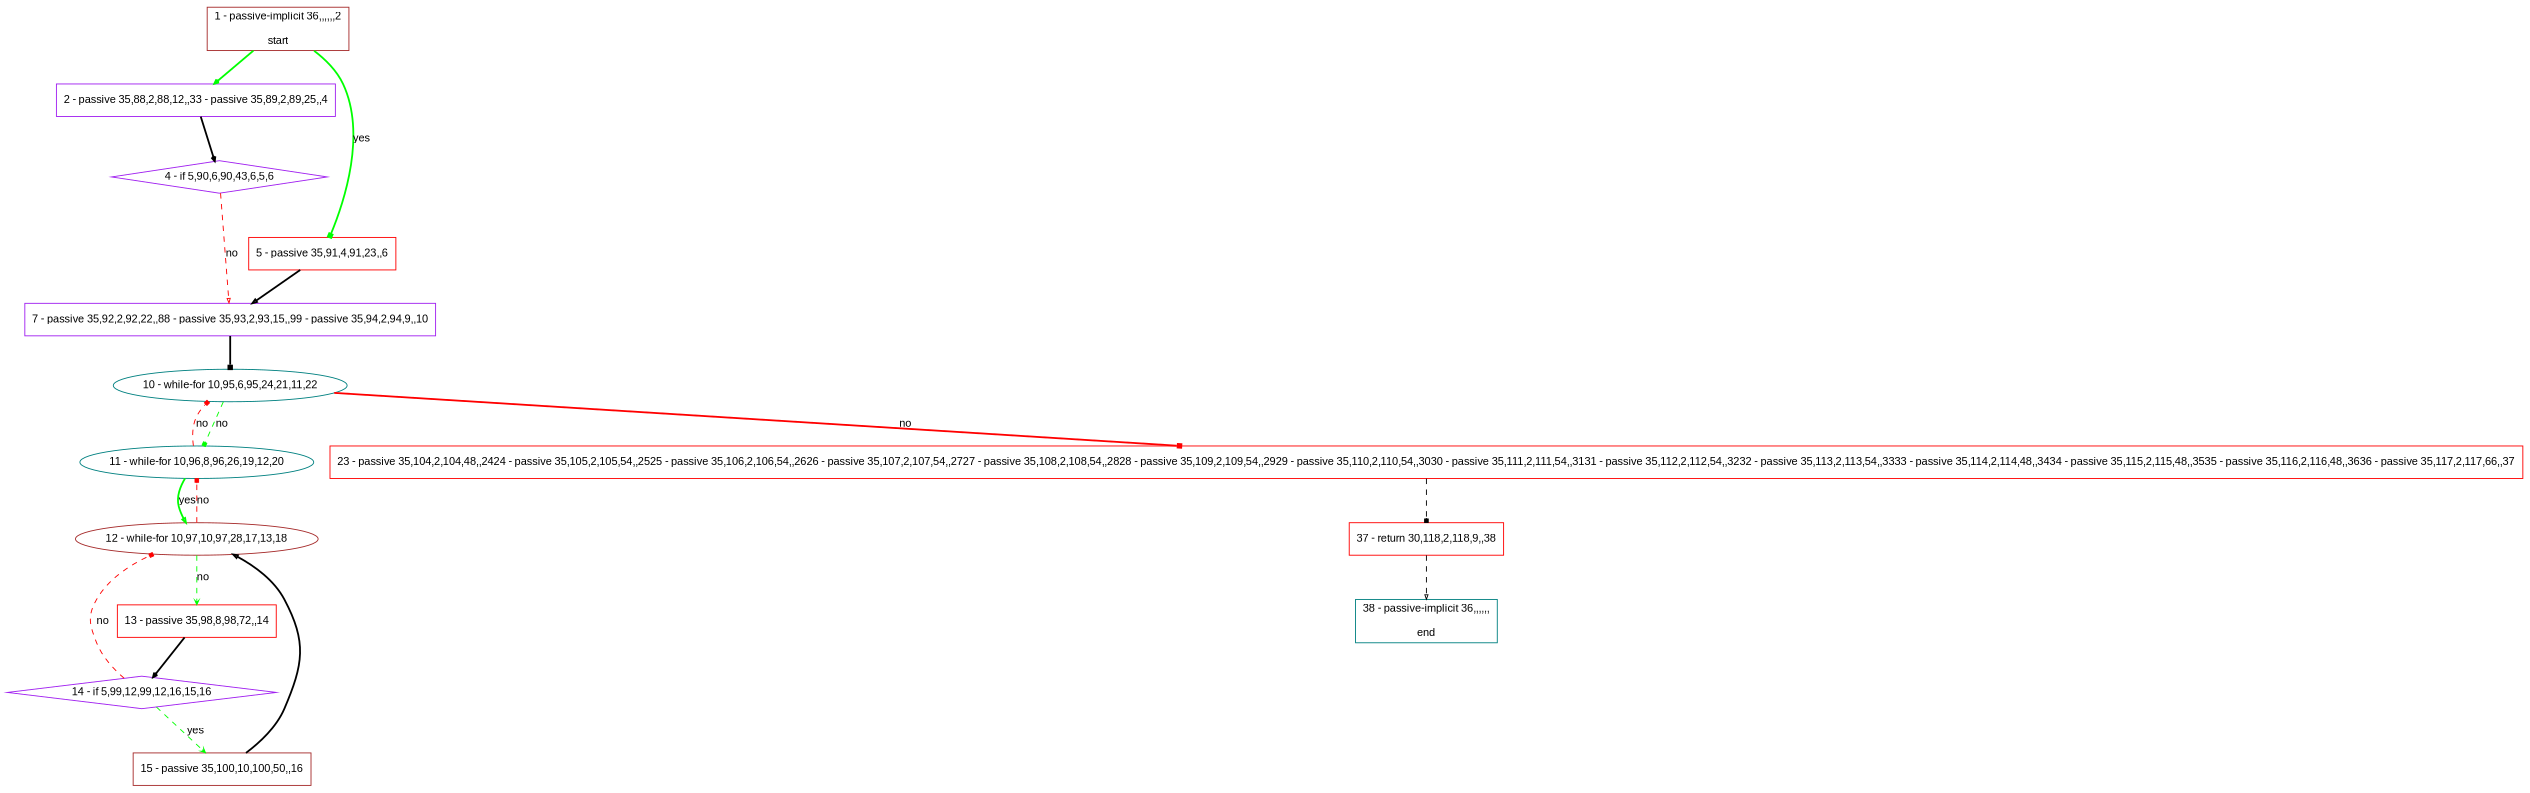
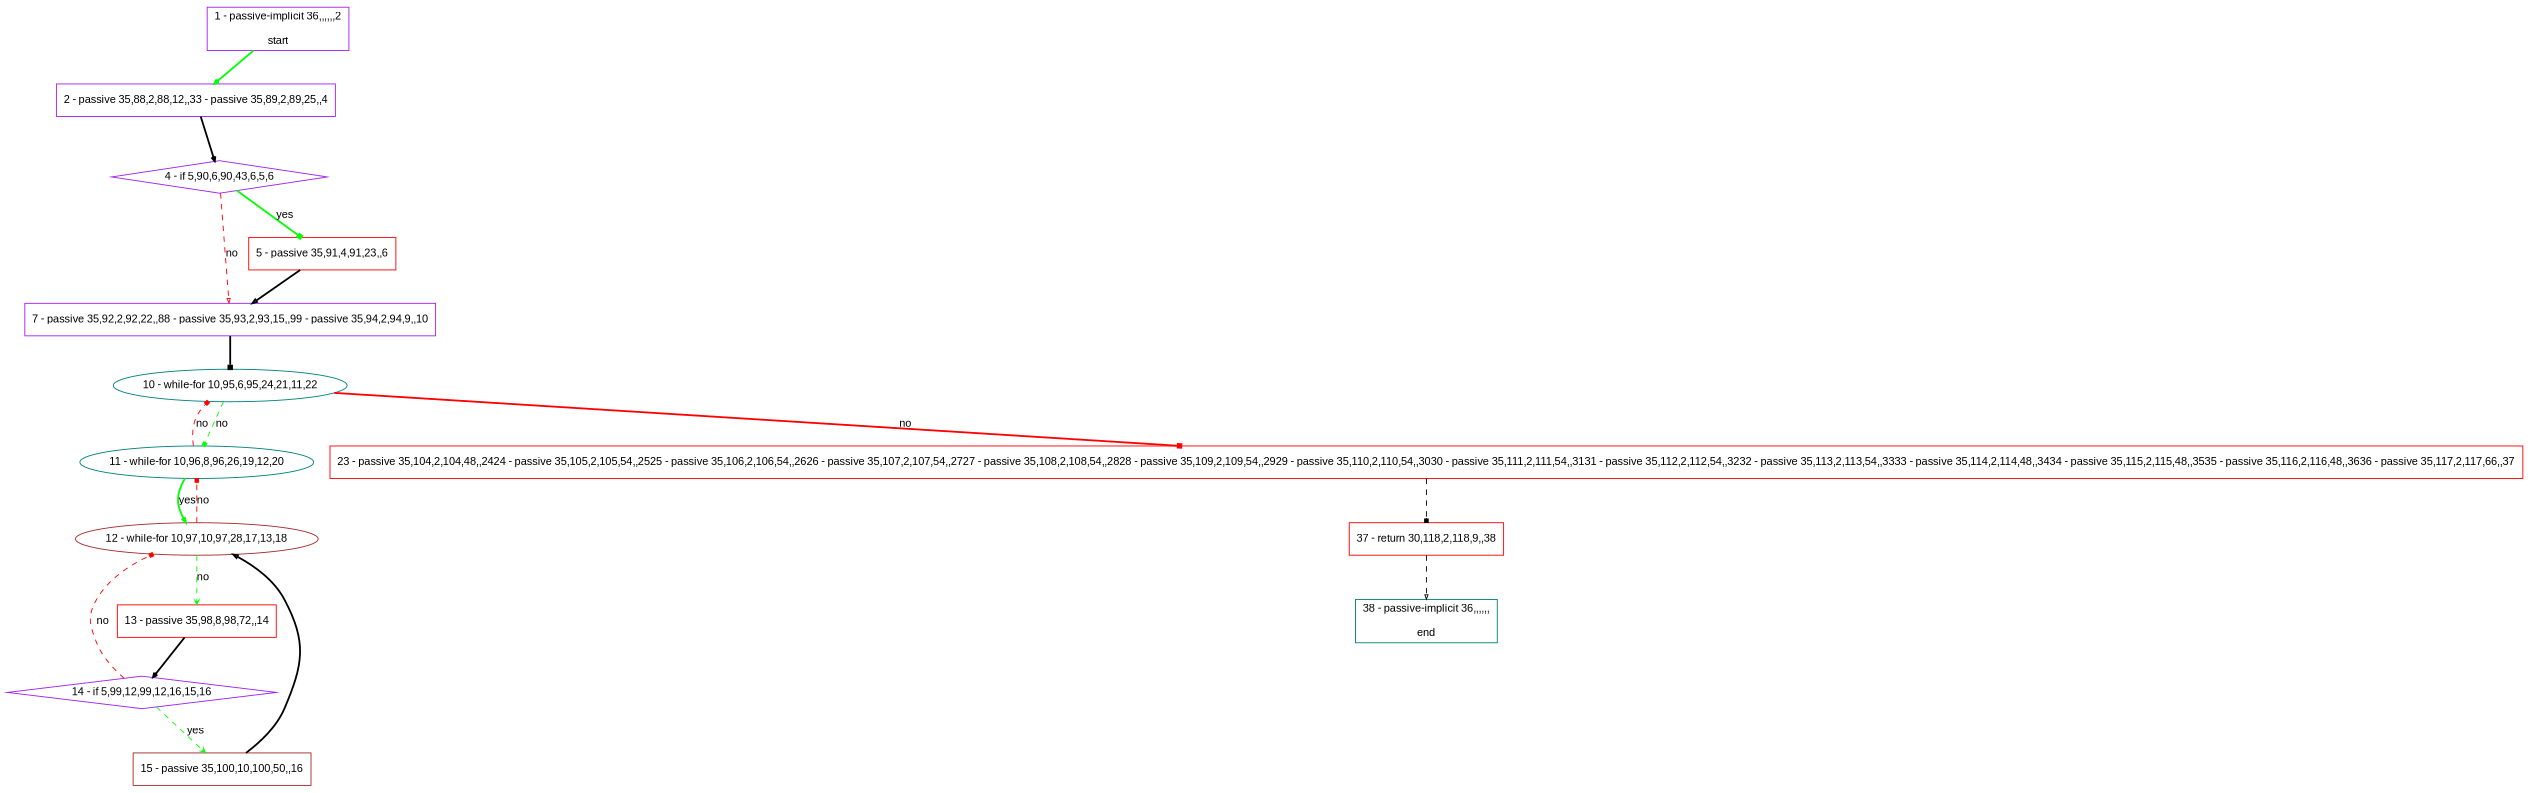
node "1 - passive-implicit 36,,,,,,2 start": color brown -> purple
edge "1 - passive-implicit 36,,,,,,2 start" -> "5 - passive 35,91,4,91,23,,6": now "4 - if 5,90,6,90,43,6,5,6" -> "5 - passive 35,91,4,91,23,,6"
